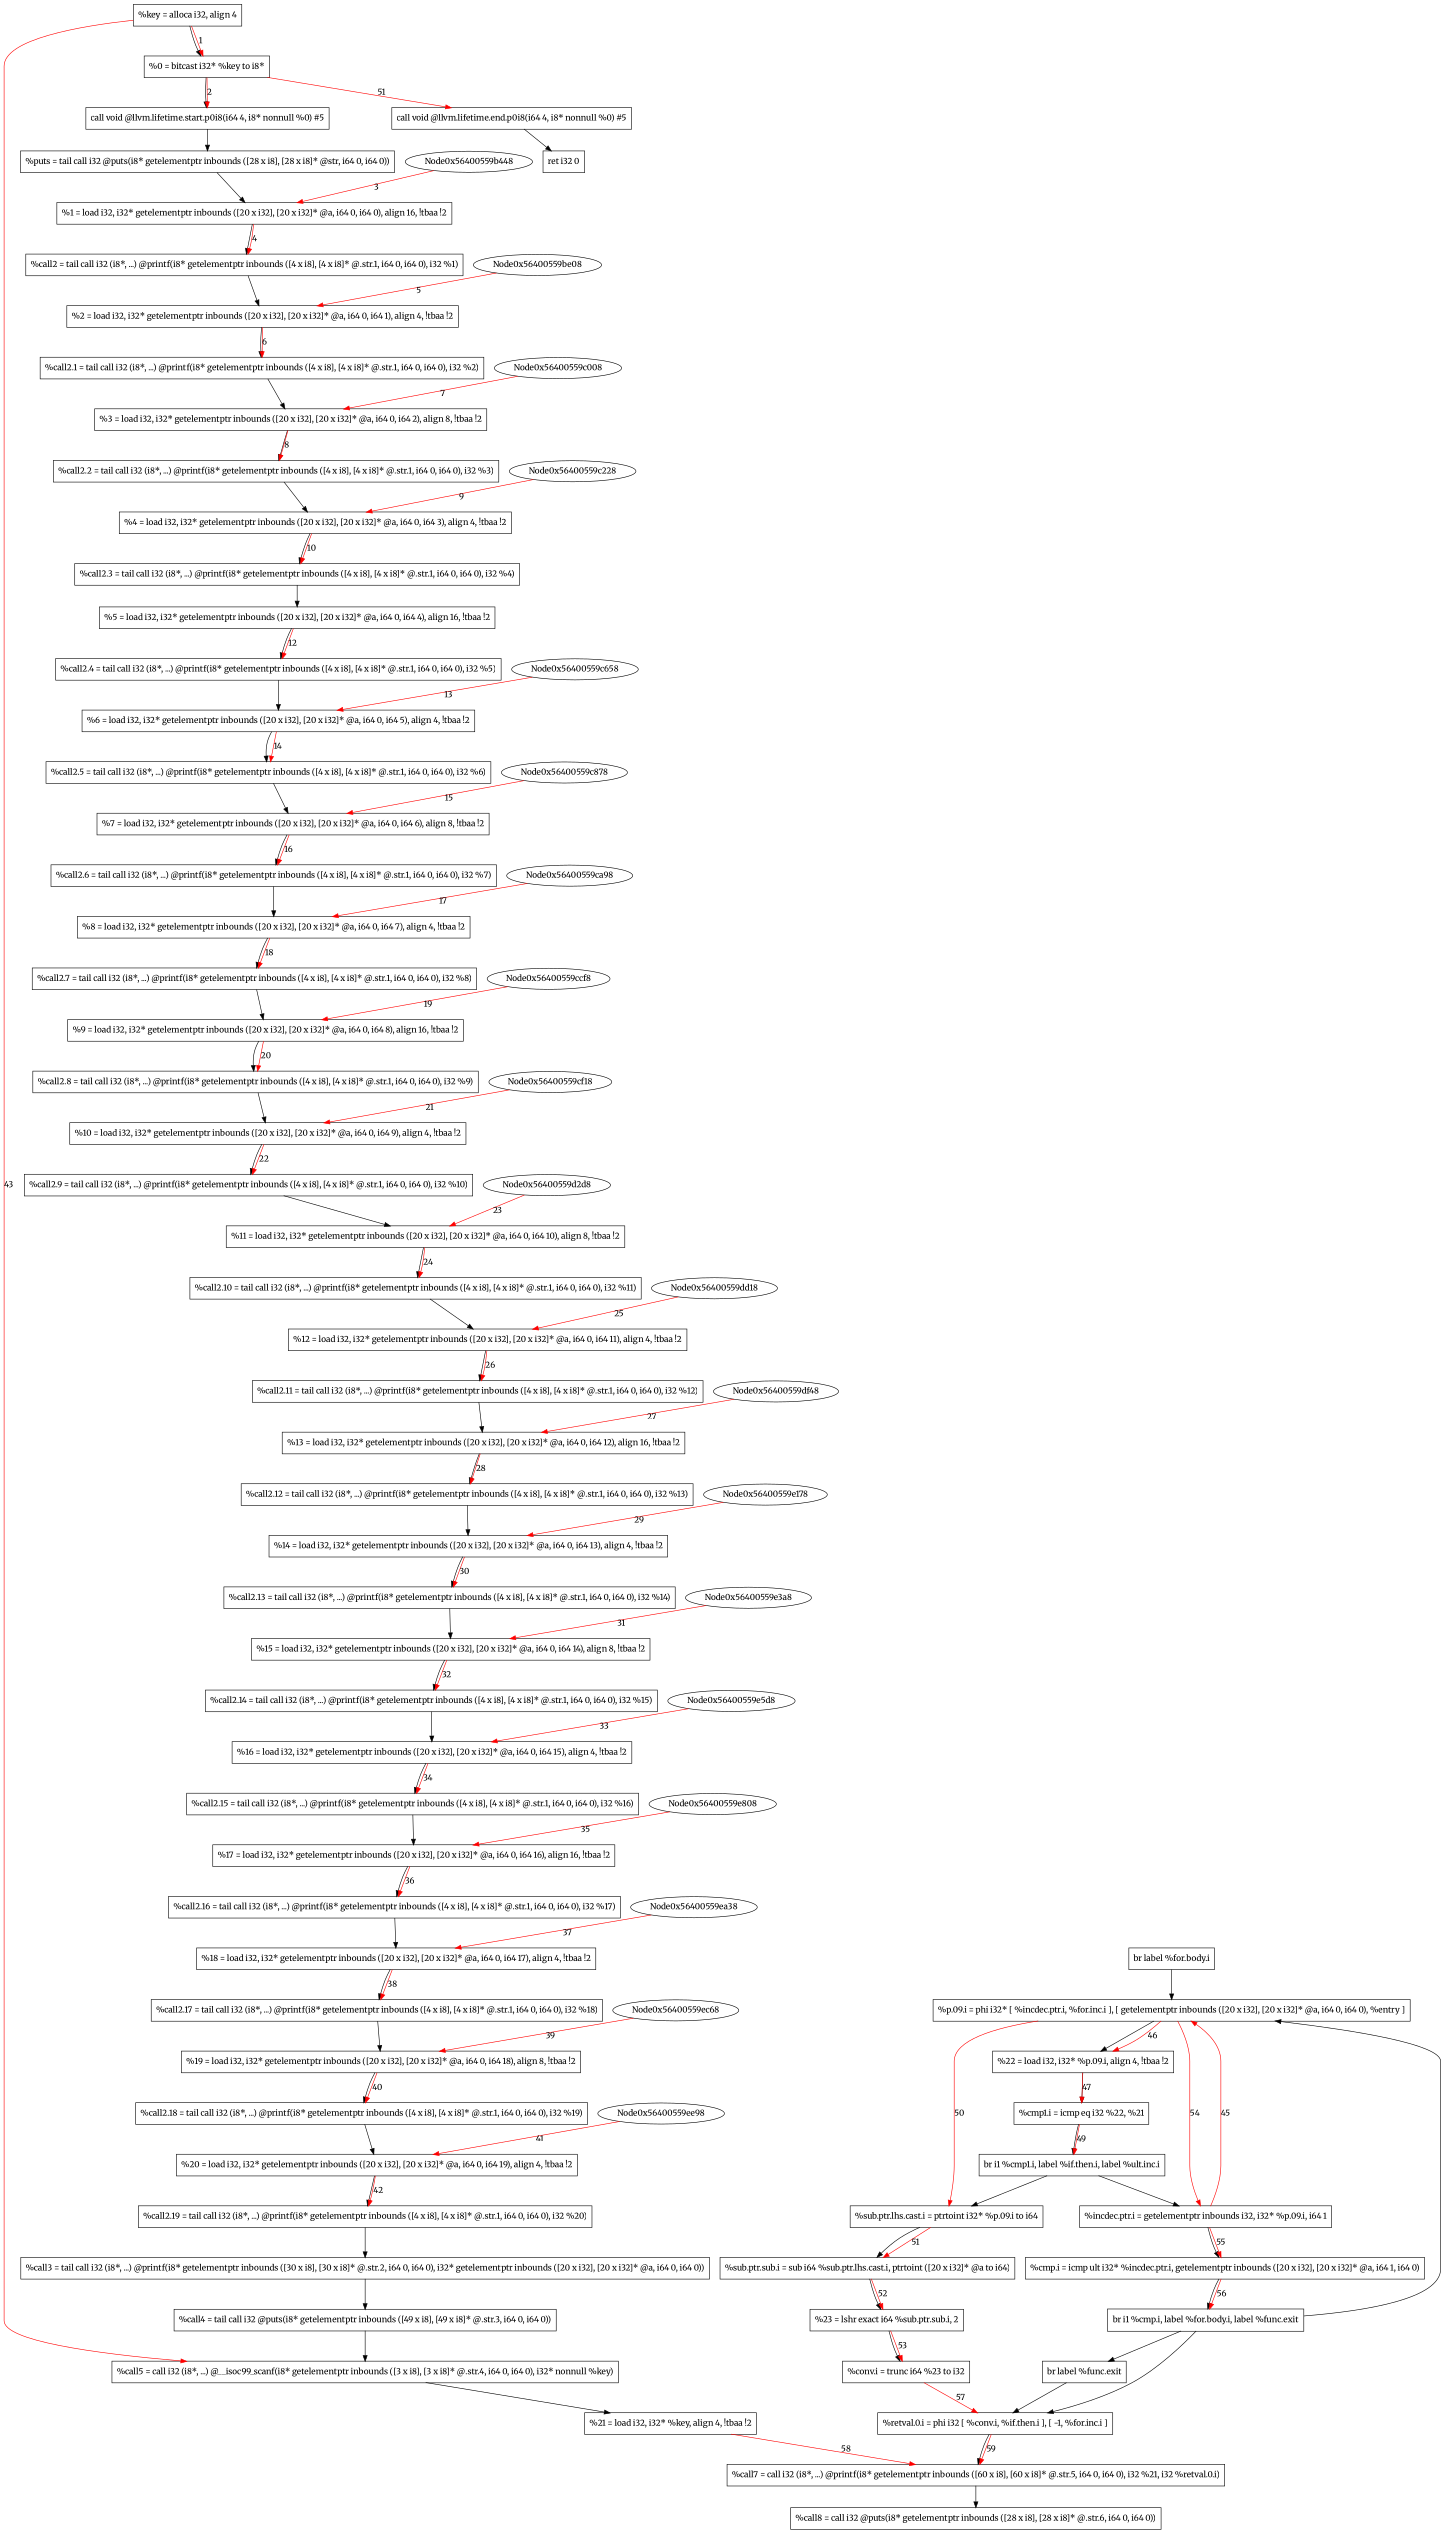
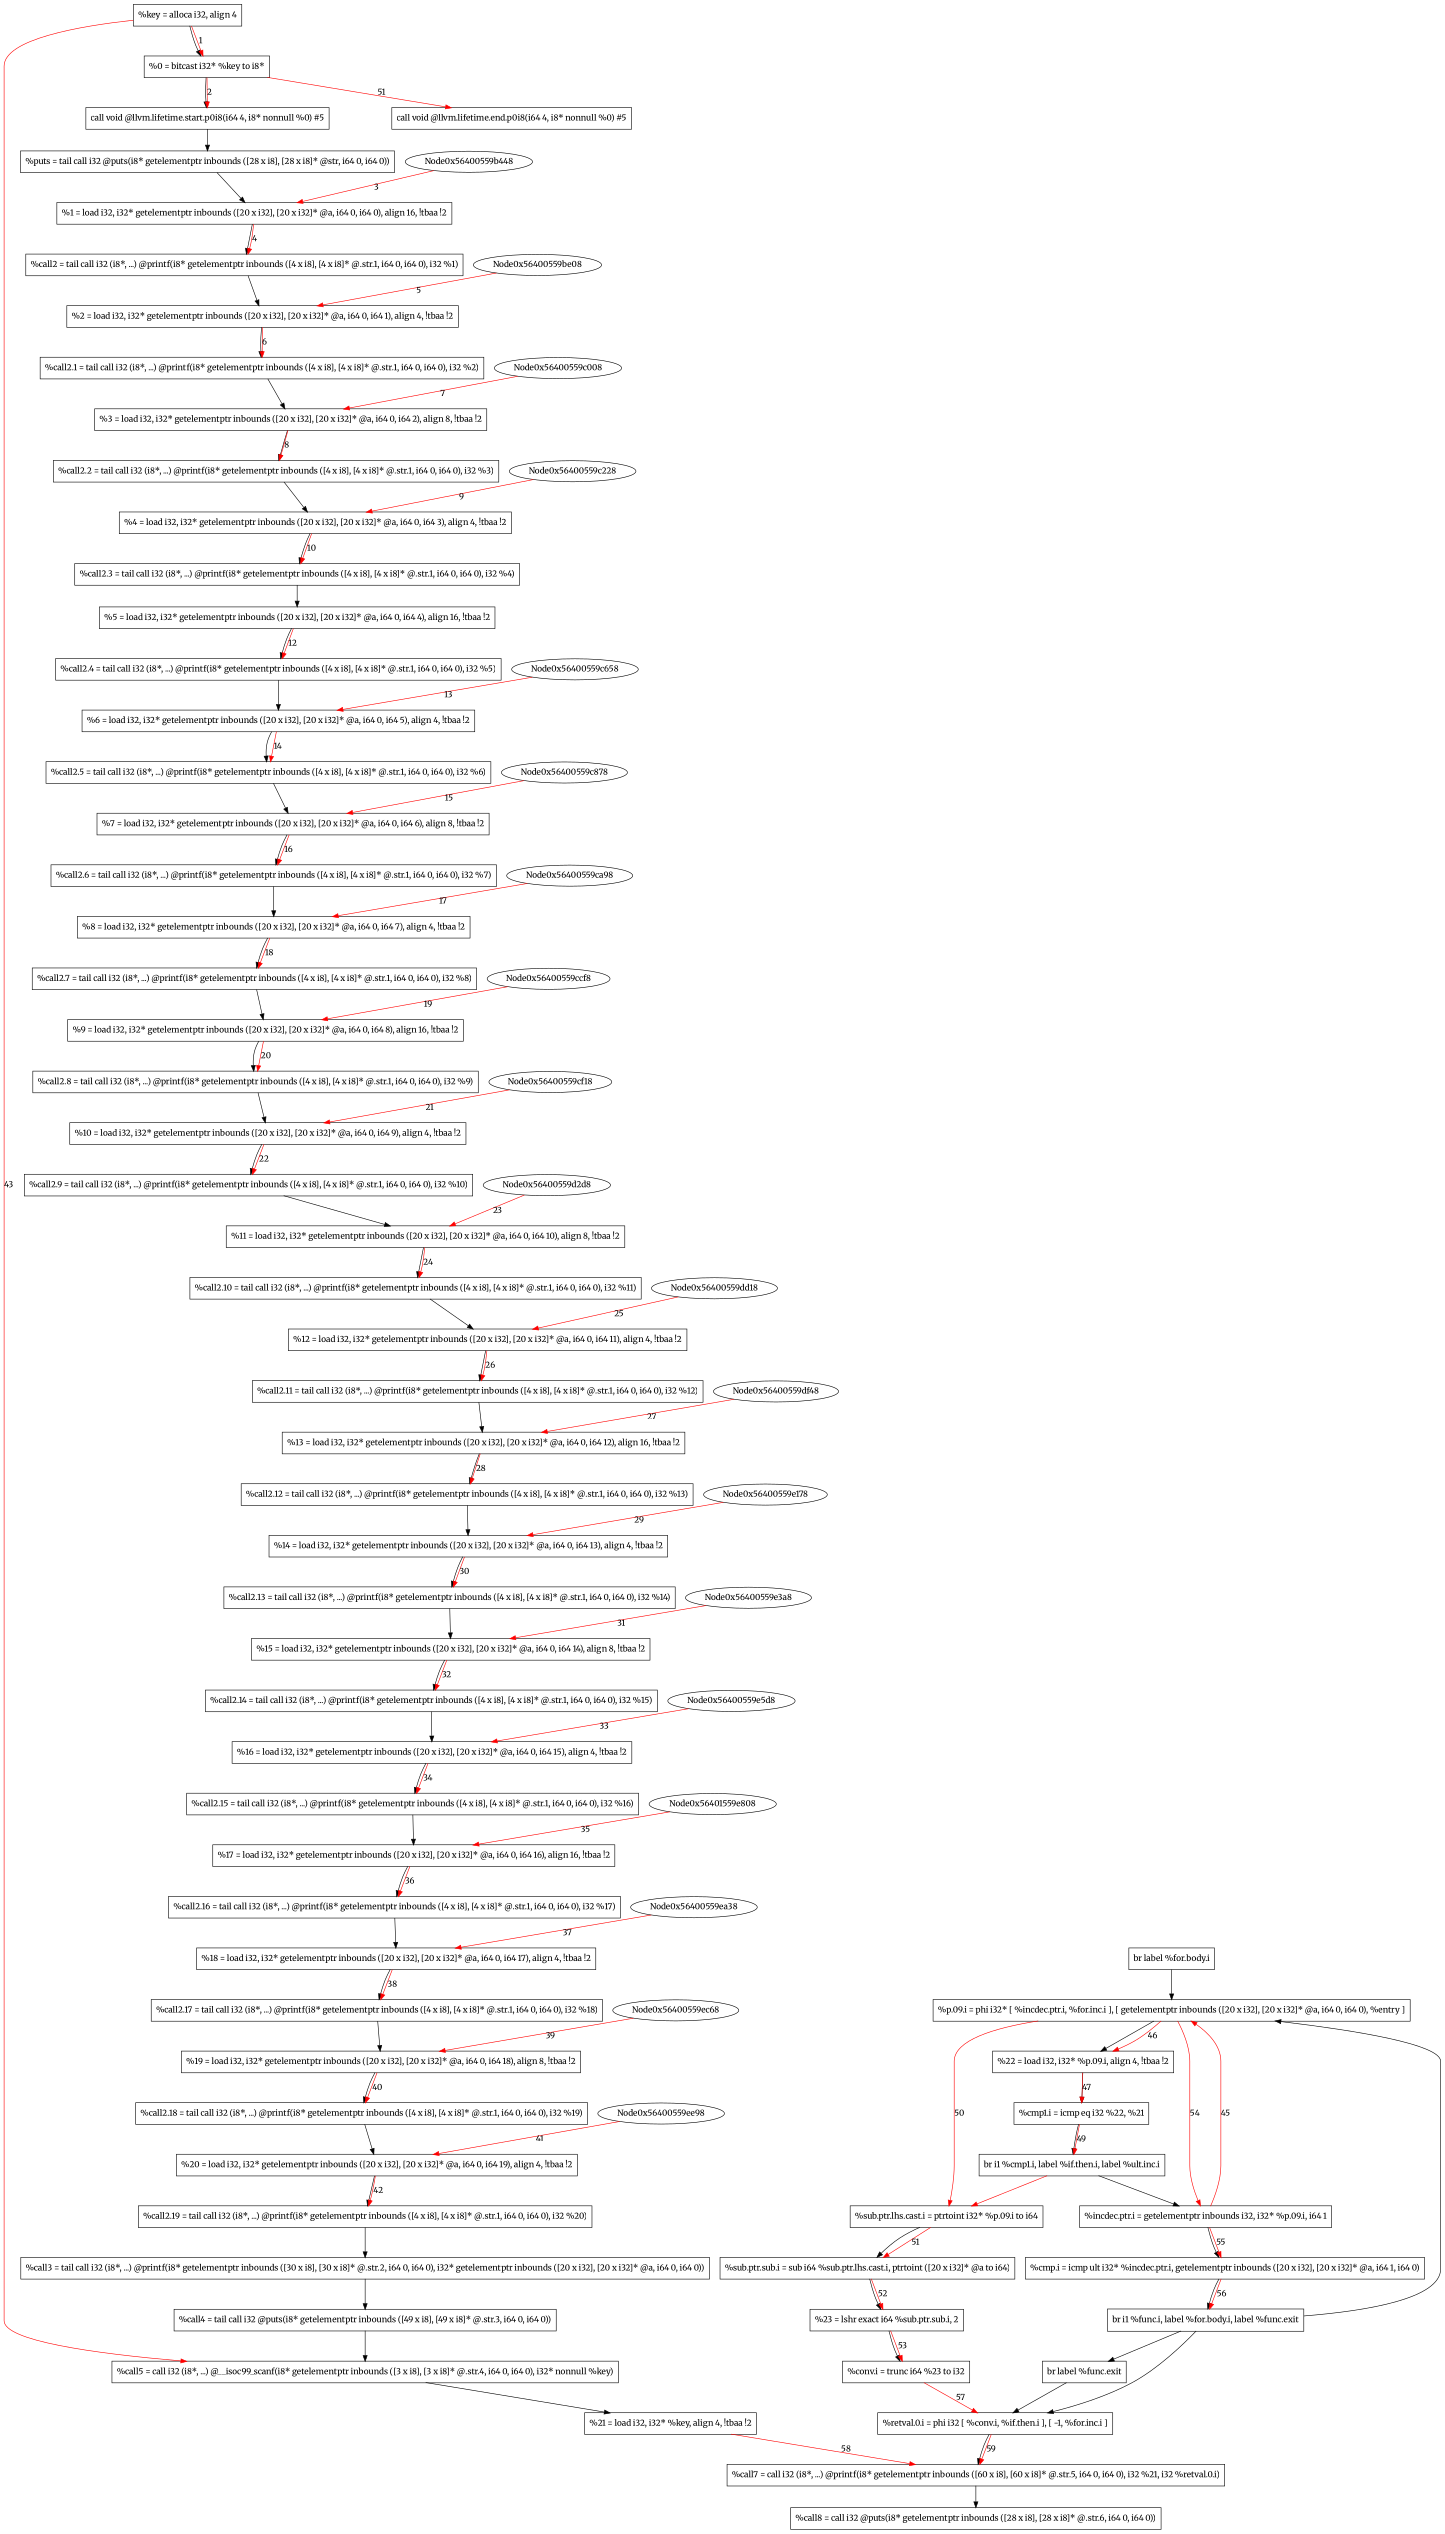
node "ret i32 0": removed
node "Node0x56400559e808": label "Node0x56400559e808" -> "Node0x56401559e808"
edge "br i1 %cmp1.i, label %if.then.i, label %ult.inc.i" -> "%sub.ptr.lhs.cast.i = ptrtoint i32* %p.09.i to i64": color black -> red
node "br i1 %cmp.i, label %for.body.i, label %func.exit": label "br i1 %cmp.i, label %for.body.i, label %func.exit" -> "br i1 %func.i, label %for.body.i, label %func.exit"
